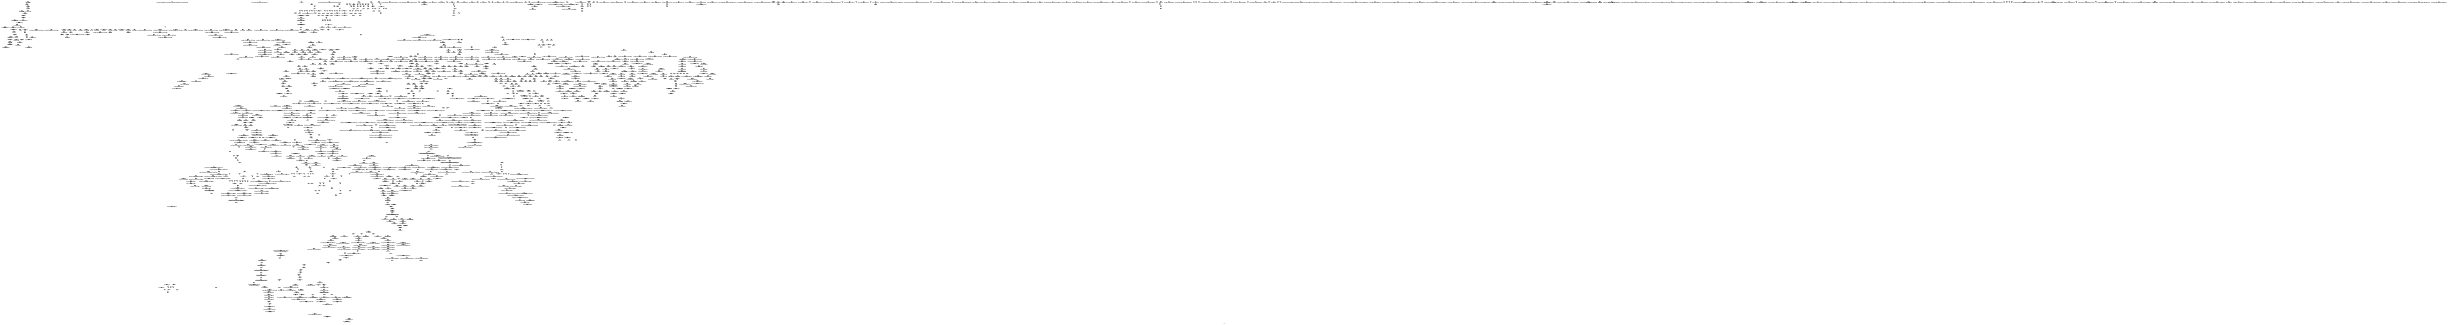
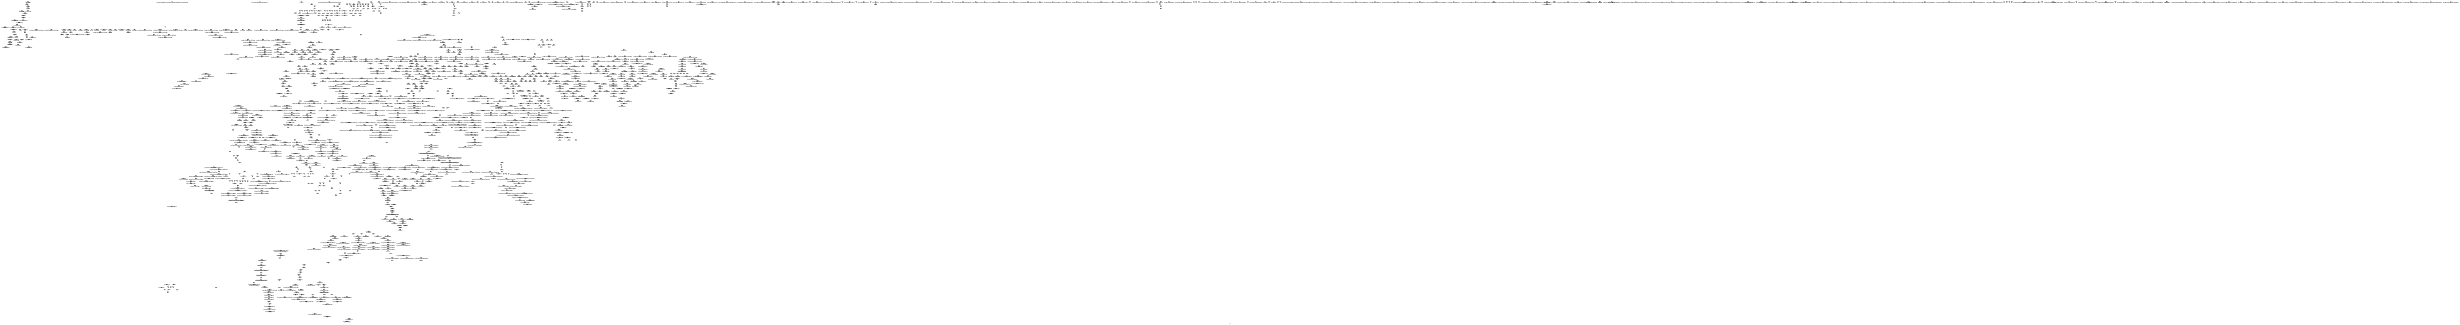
node "NodeID: 309": added
